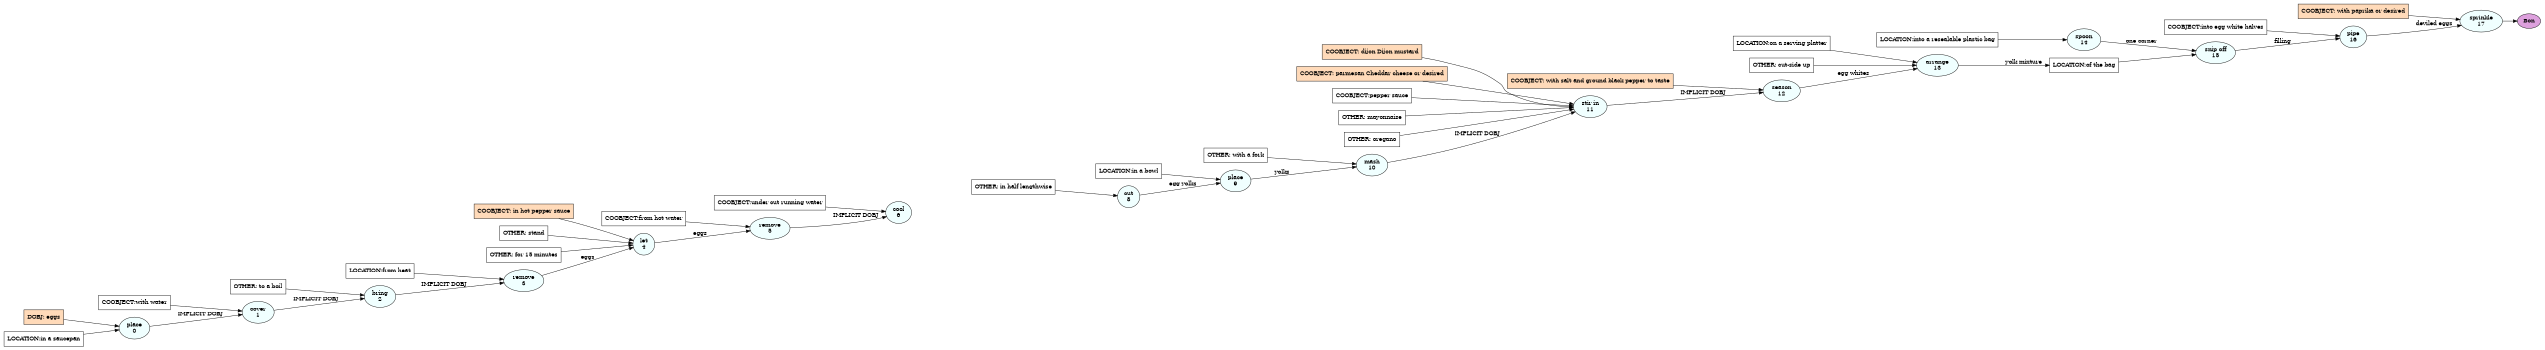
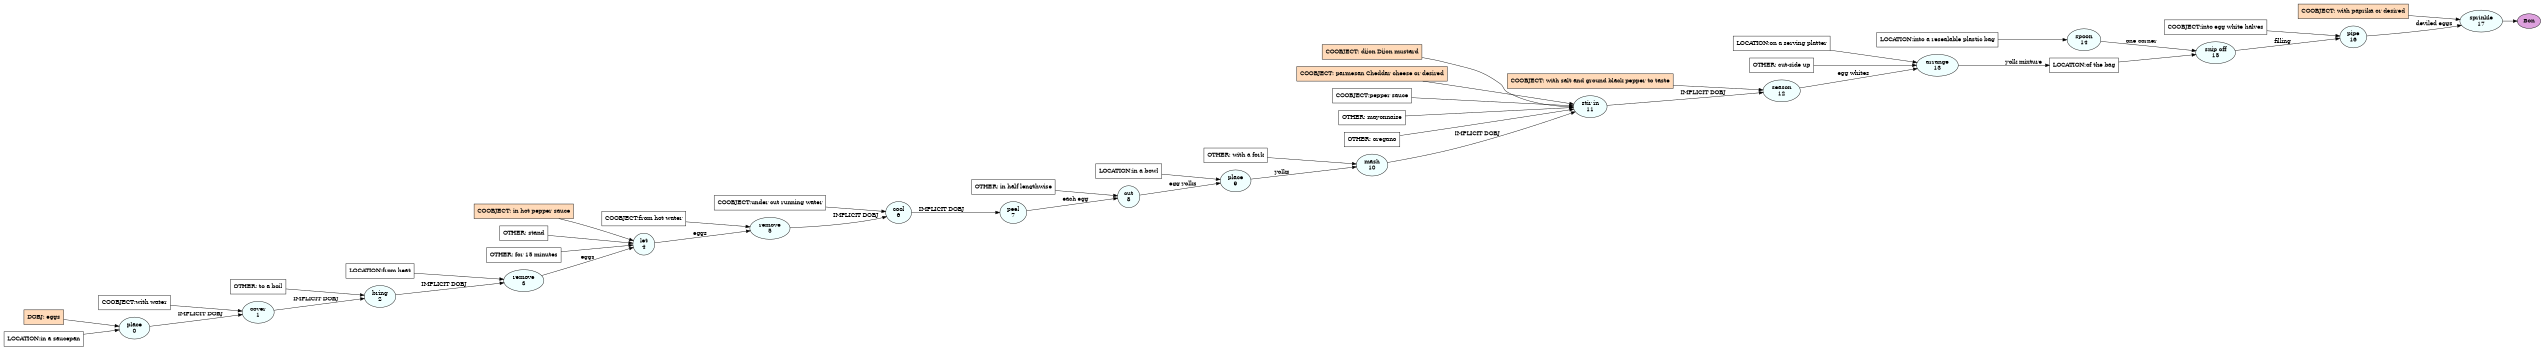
node "peel 7": added
